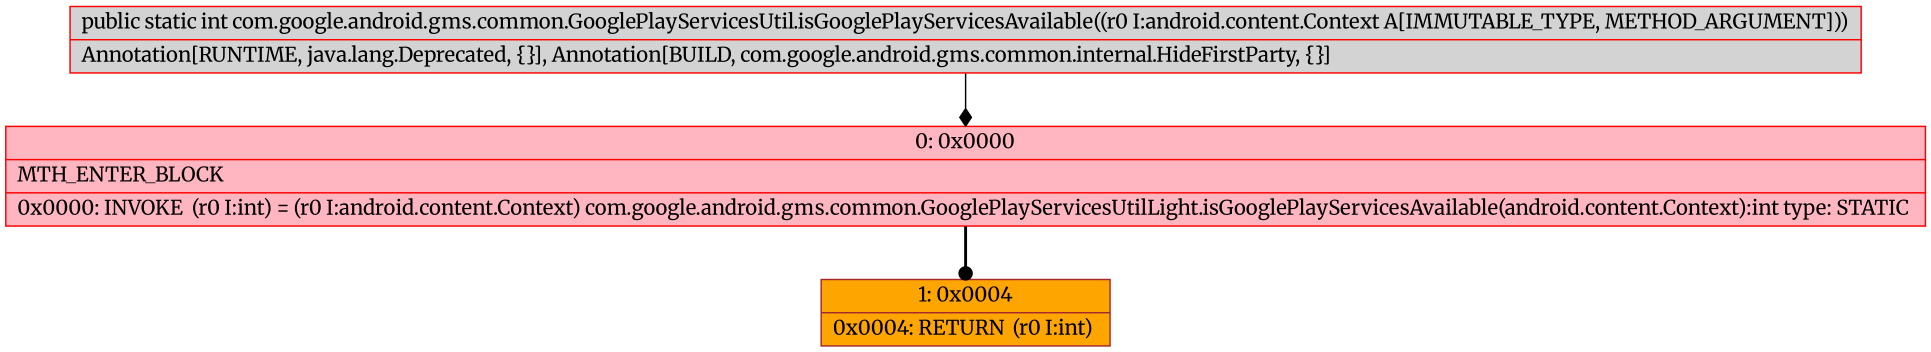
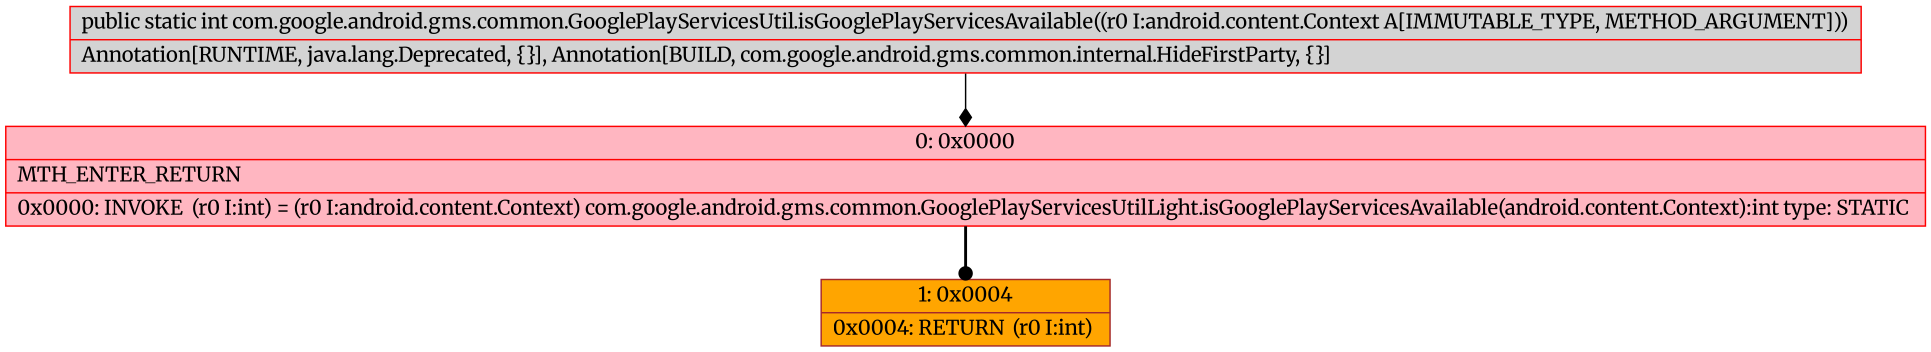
node "0: 0x0000": text "MTH_ENTER_BLOCK" -> "MTH_ENTER_RETURN"
